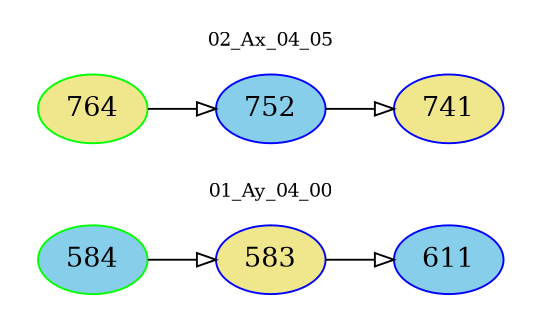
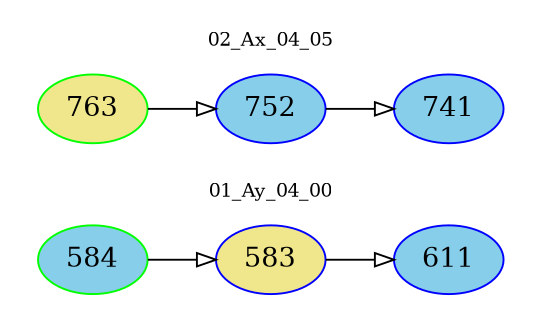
node "764": label "764" -> "763"
node "741": fillcolor khaki -> skyblue
